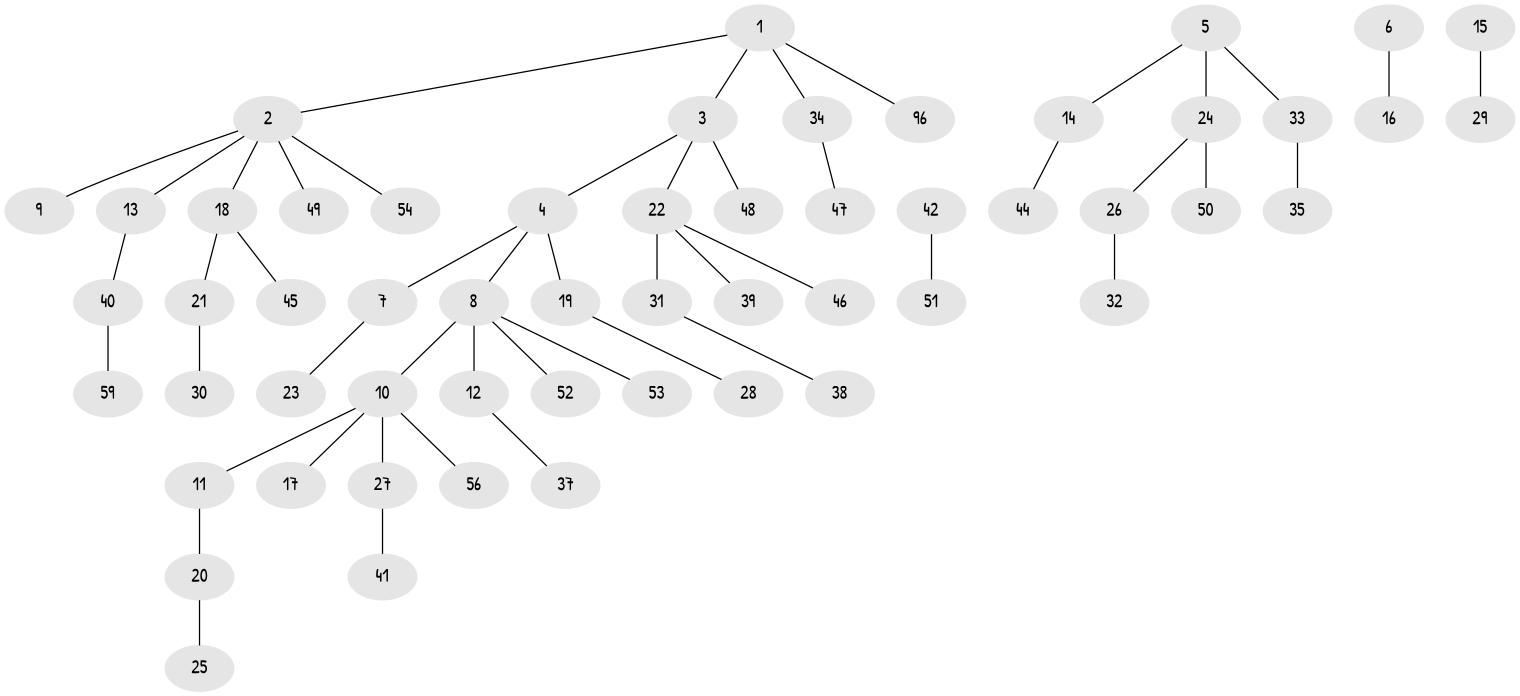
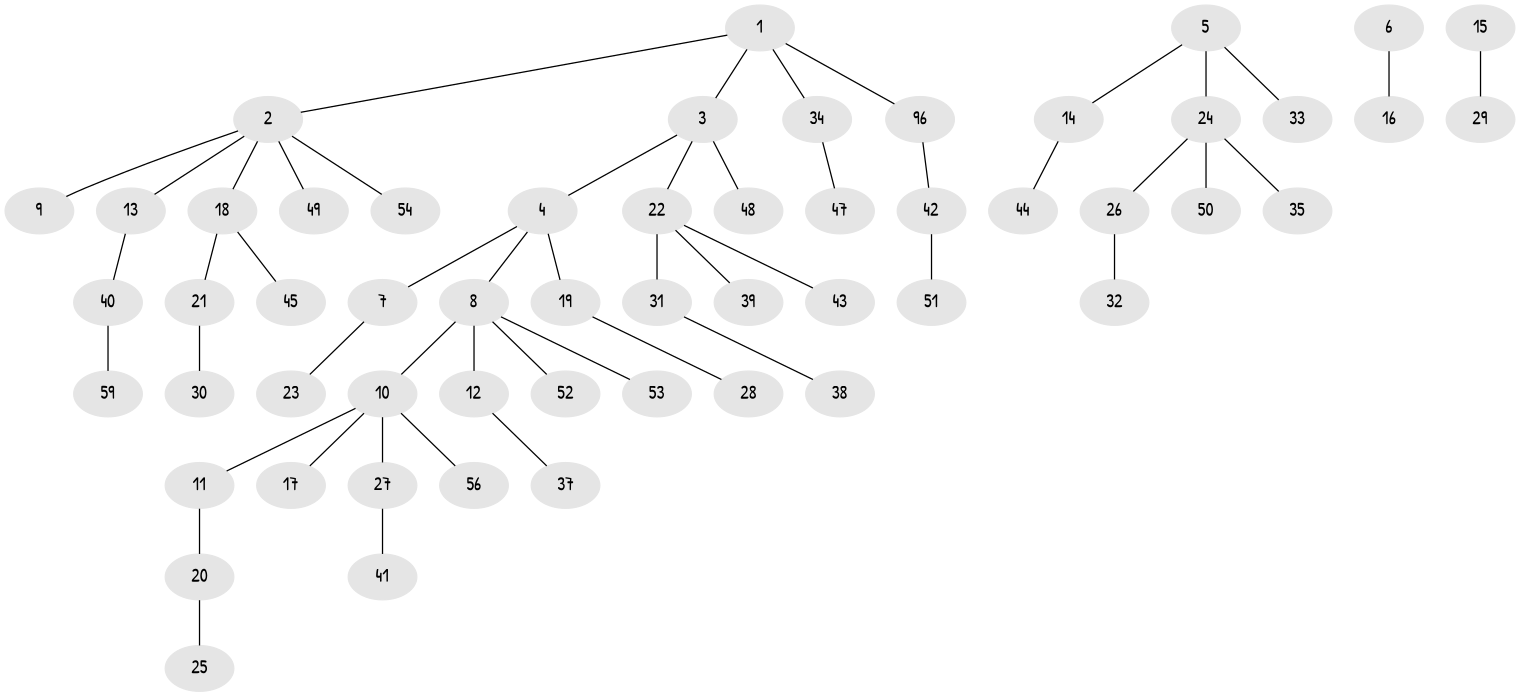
edge "96" -- "42": added
edge "33" -- "35": now "24" -- "35"
node "46": label "46" -> "43"
